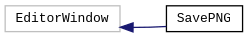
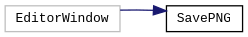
edge "SavePNG" -> "EditorWindow": reversed
